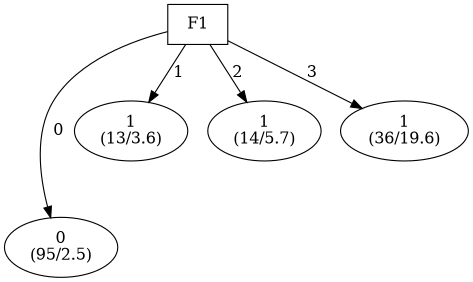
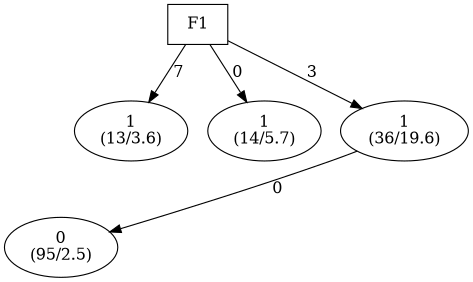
edge "F1" -> "1 (13/3.6)": label "1" -> "7"
edge "F1" -> "1 (14/5.7)": label "2" -> "0"
edge "F1" -> "0 (95/2.5)": now "1 (36/19.6)" -> "0 (95/2.5)"
